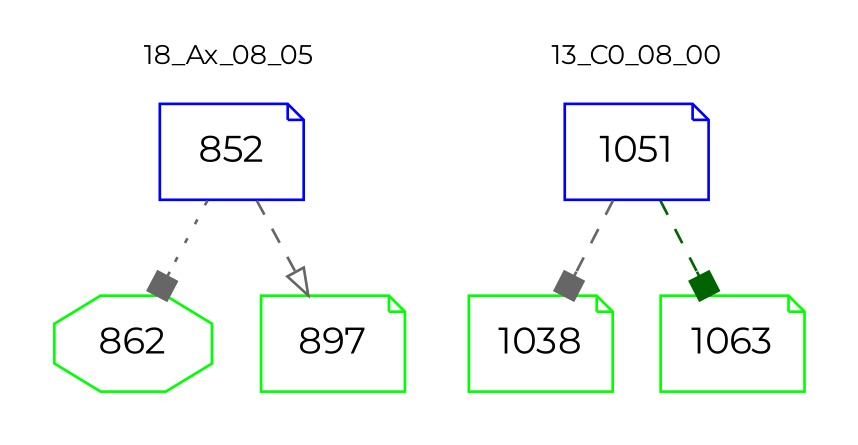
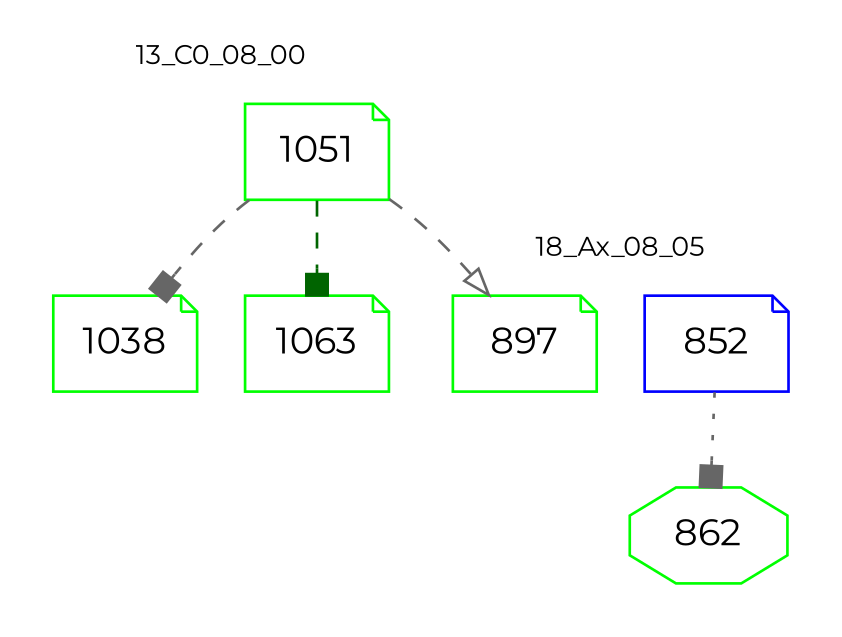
node "1051": color blue -> green
edge "852" -> "897": now "1051" -> "897"
